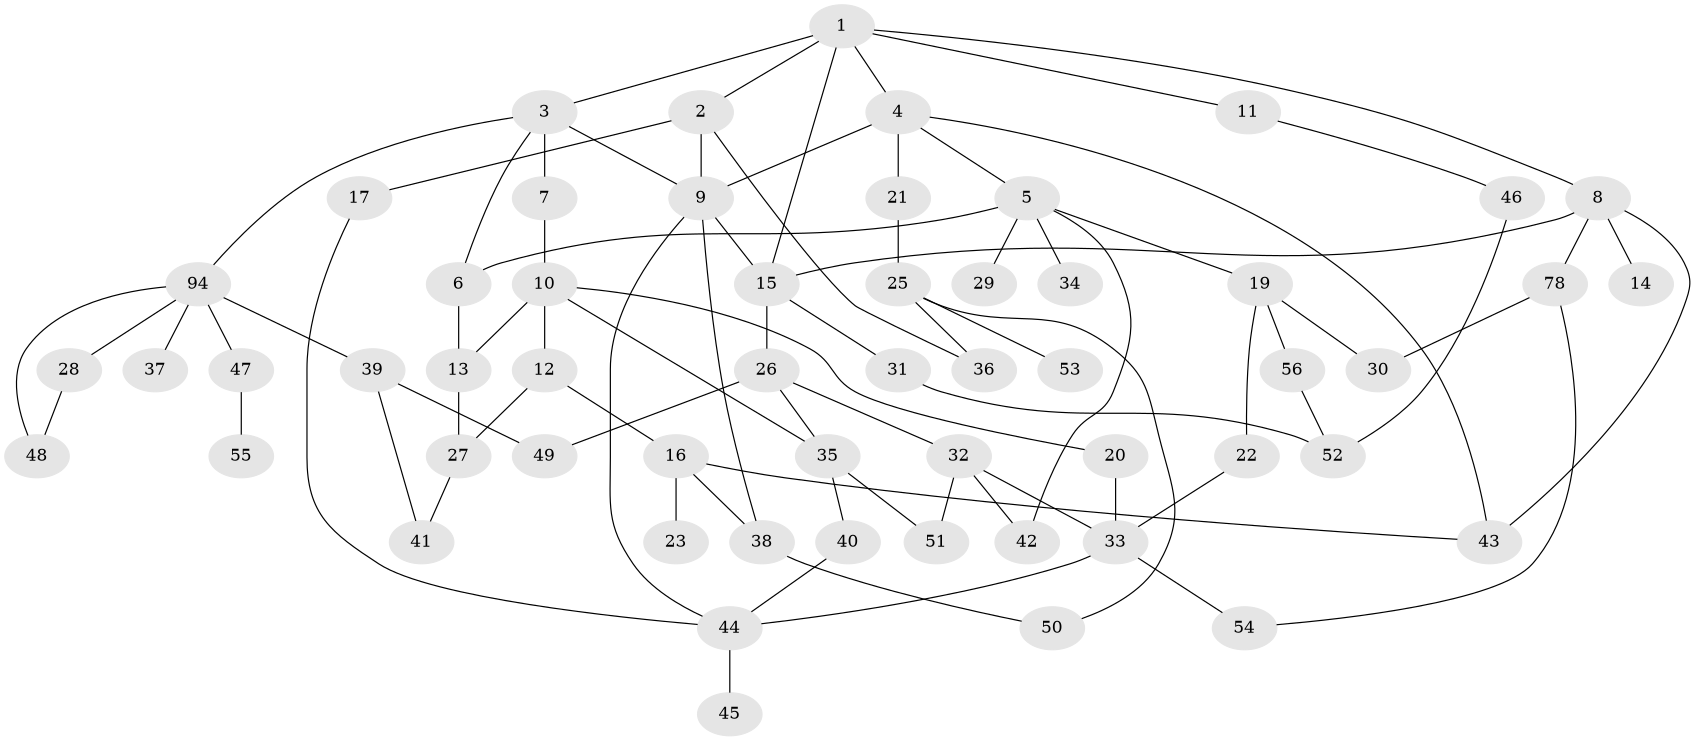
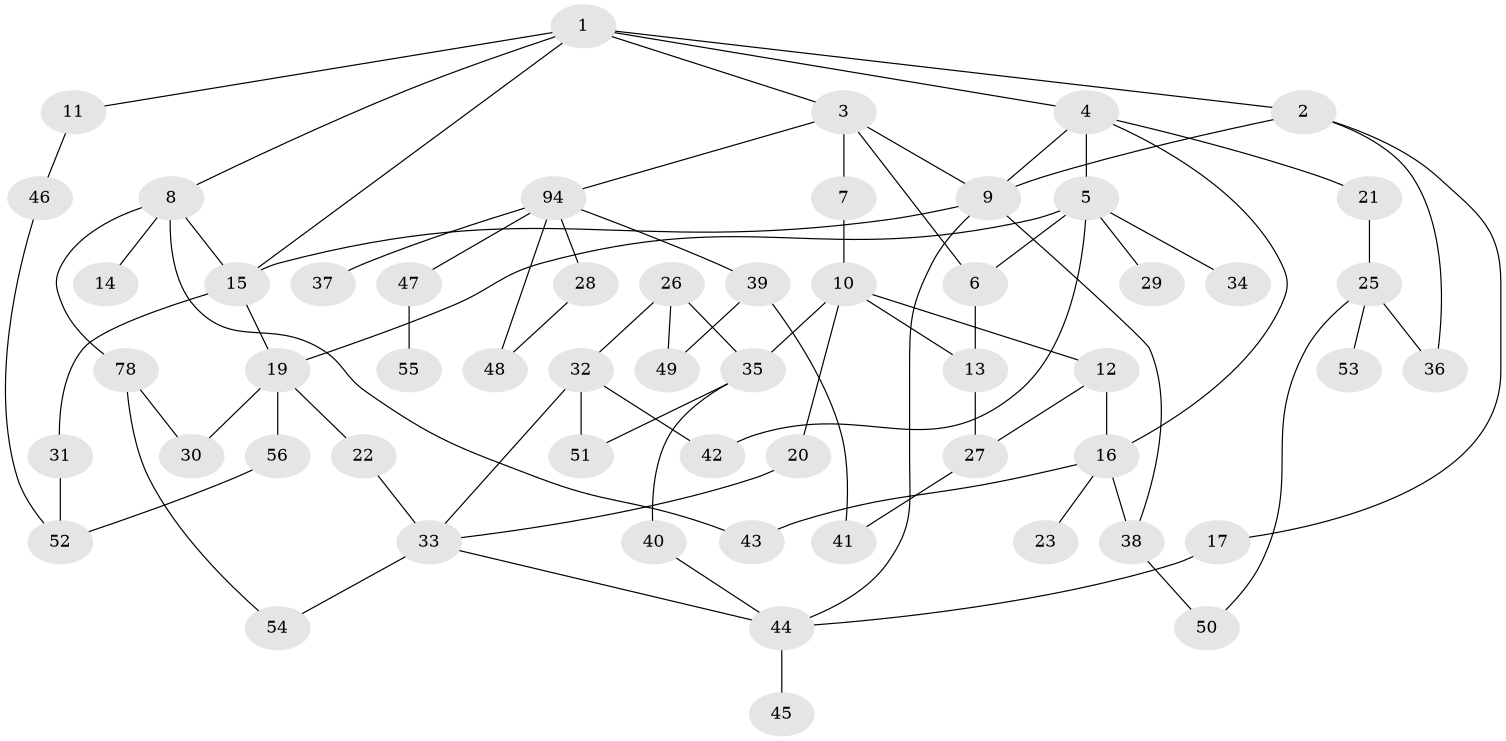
edge "4" -- "43": now "4" -- "16"
edge "15" -- "26": now "15" -- "19"
